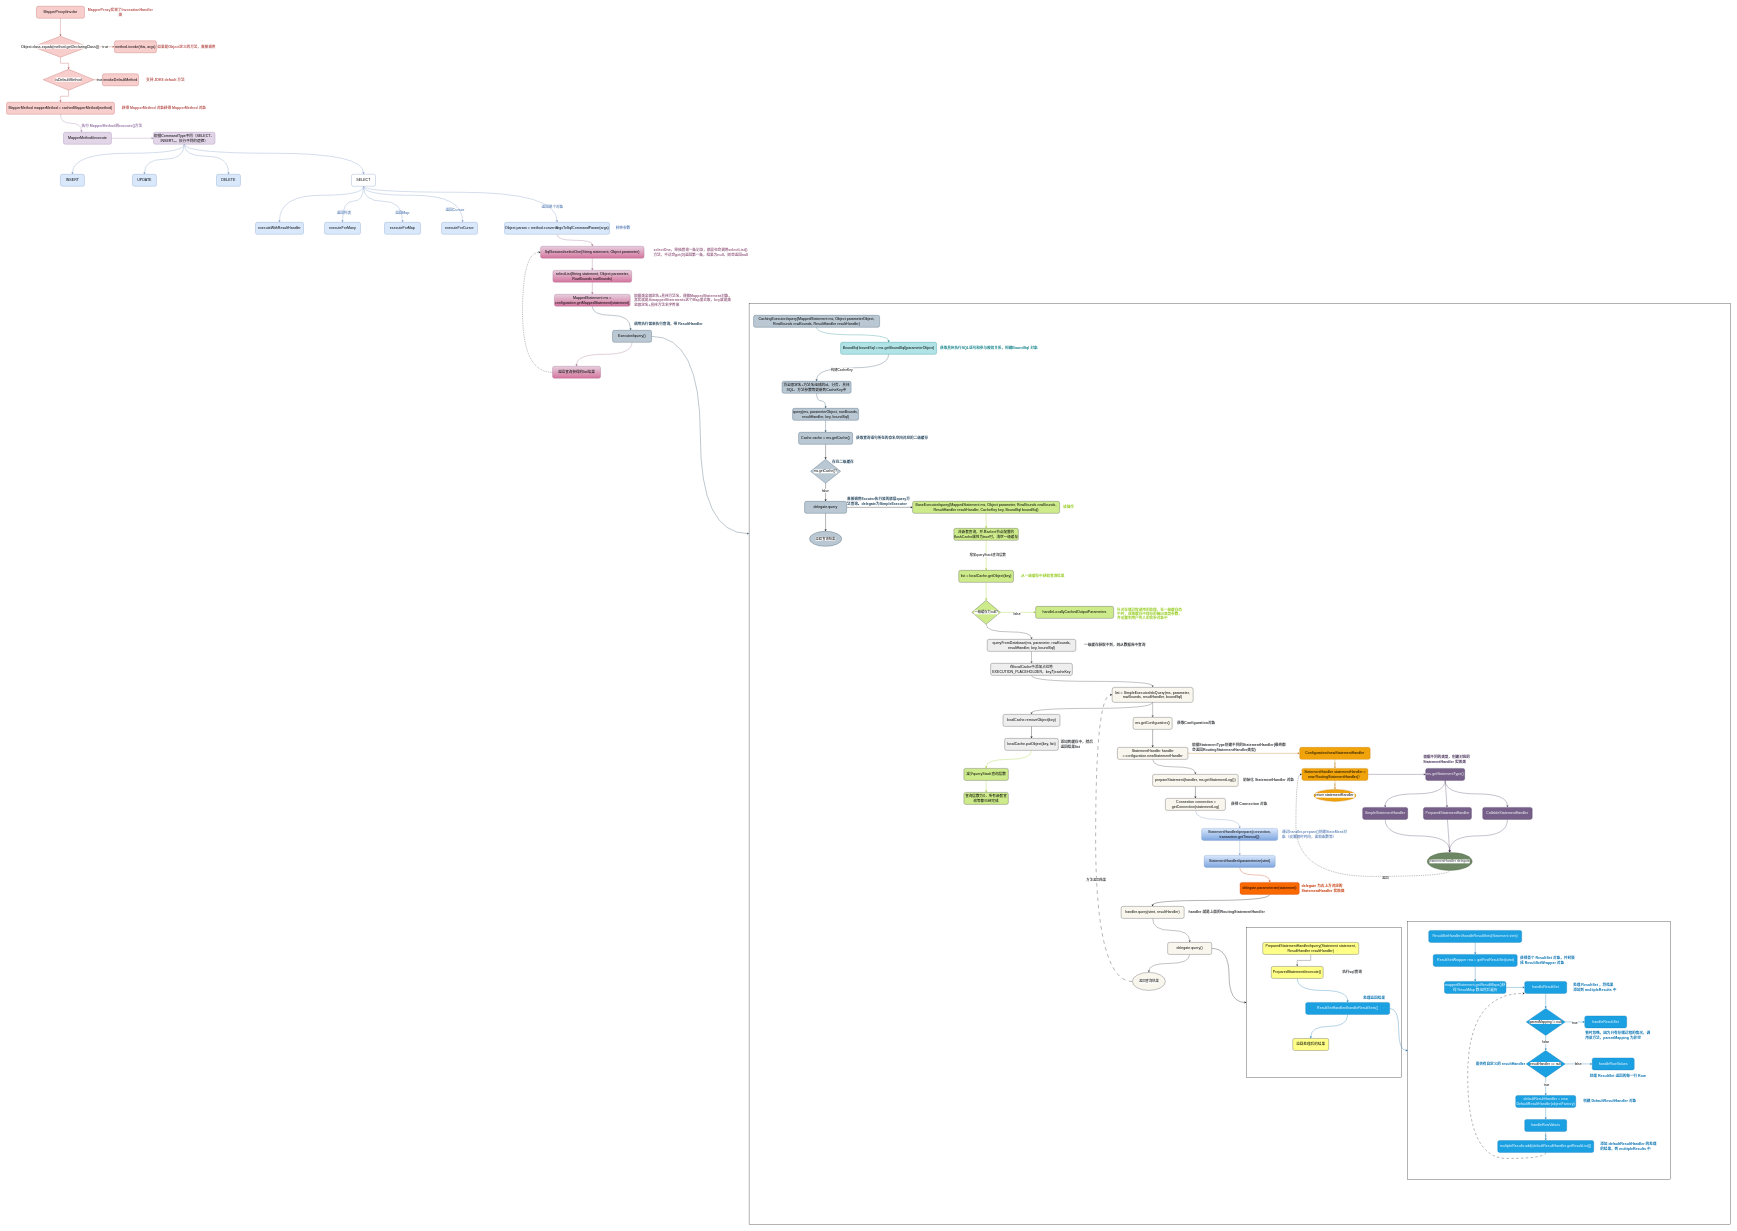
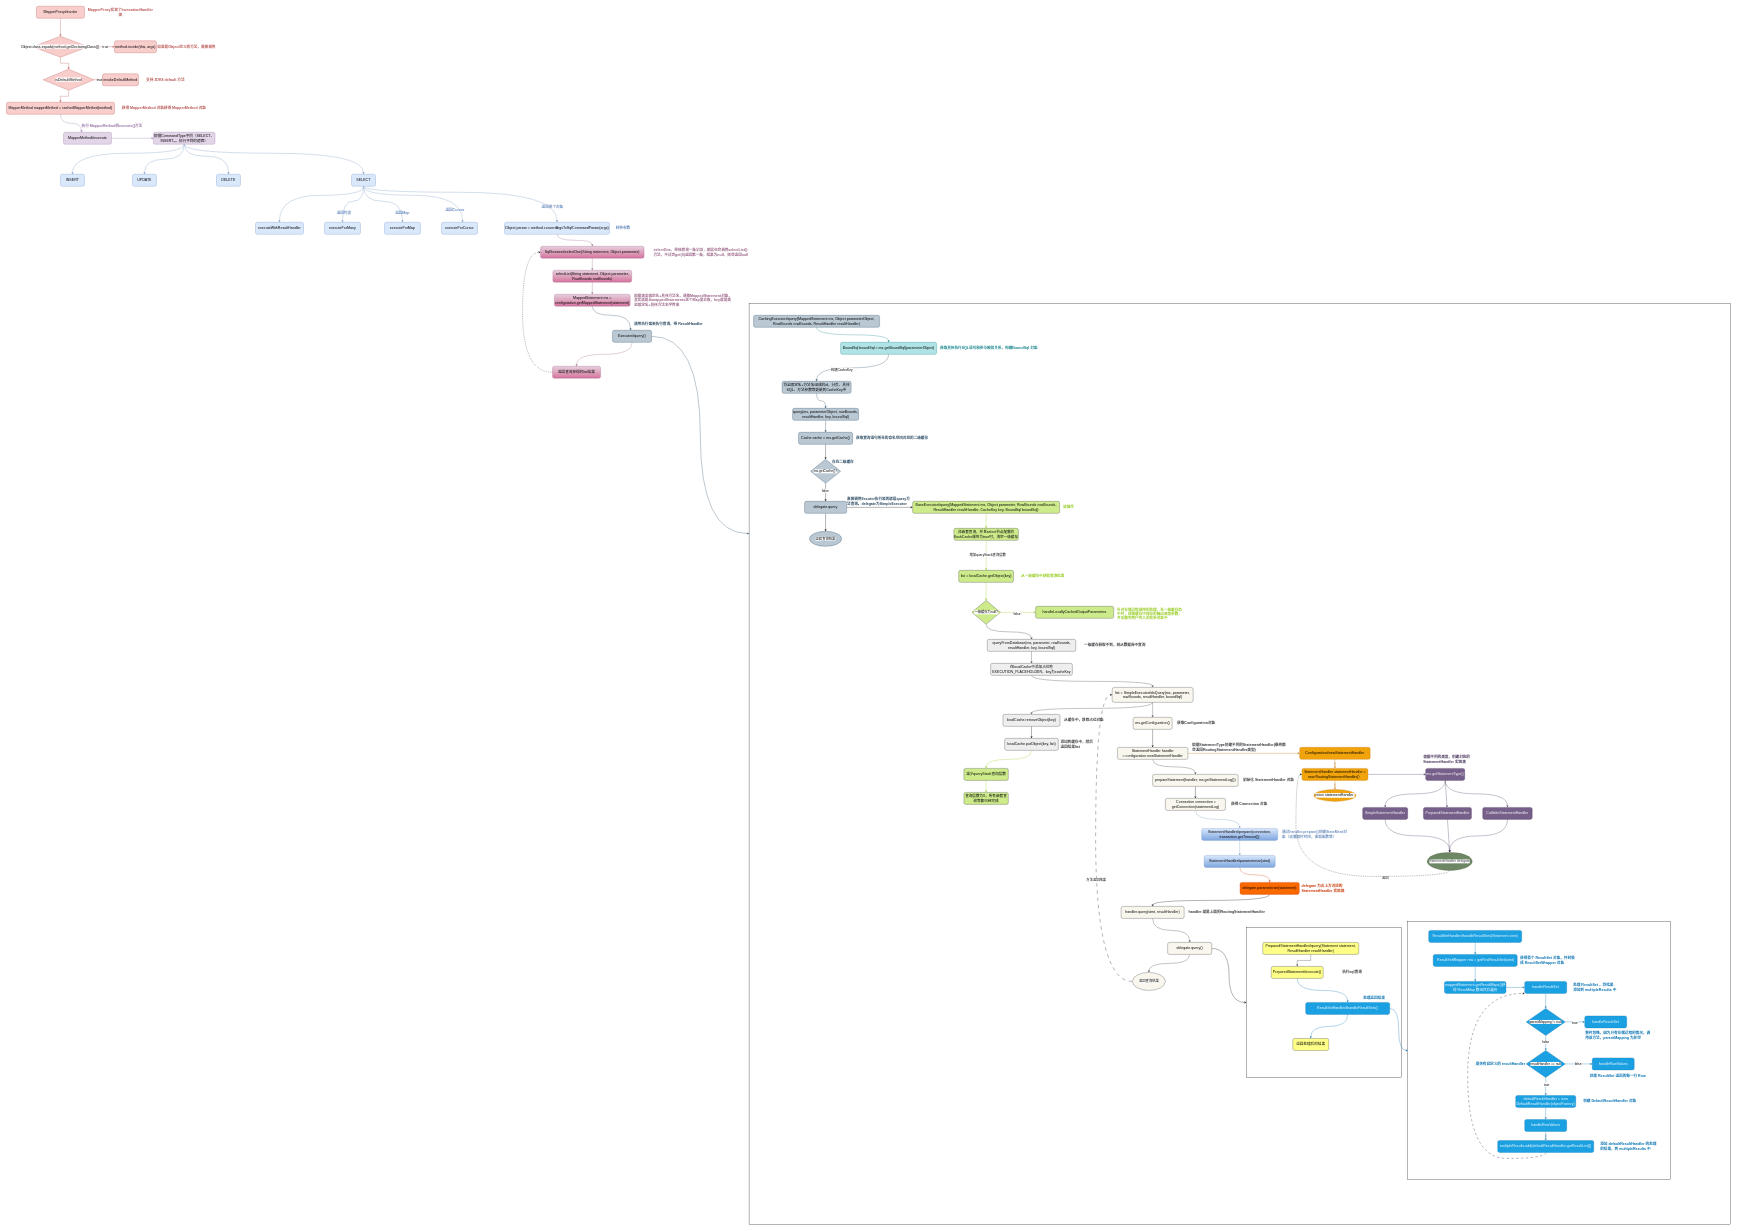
node "SELECT": fillcolor #ffffff -> #dae8fc
node "从缓存中，移除占位对象": added
